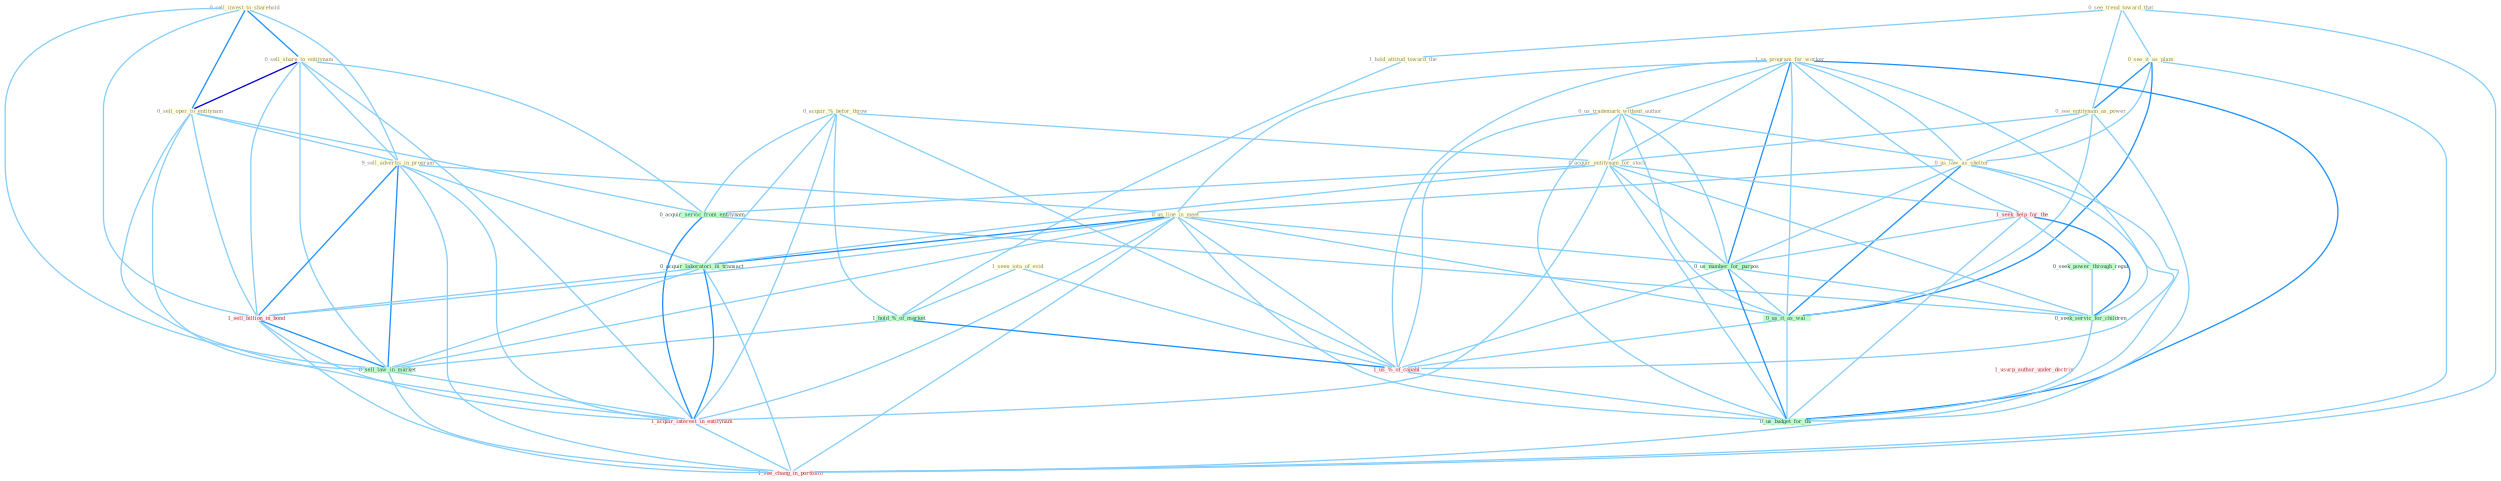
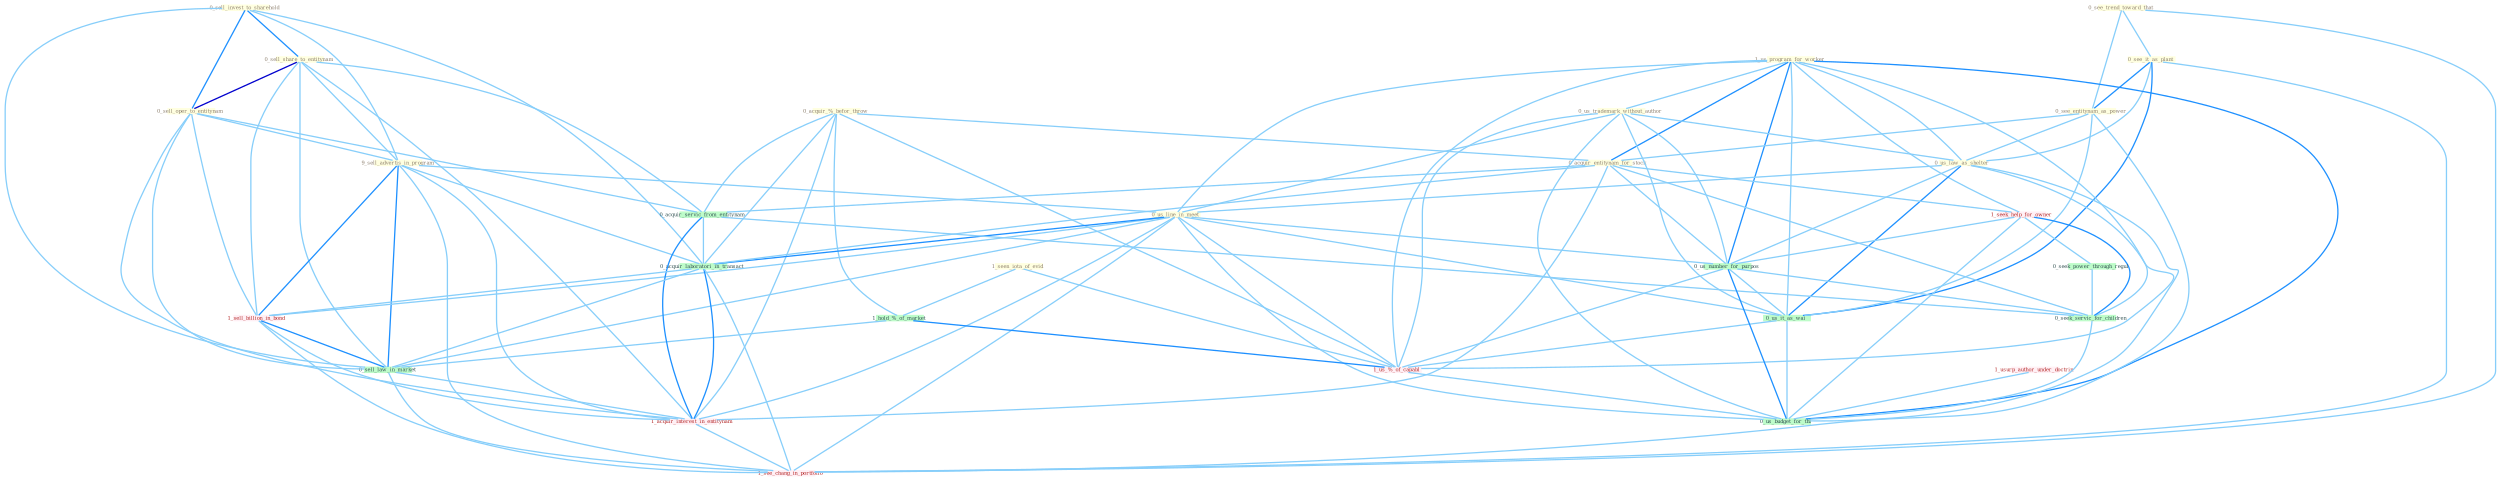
node "1_hold_attitud_toward_the": removed
edge "1_us_program_for_worker" -- "0_acquir_entitynam_for_stock": color #87cefa -> #1e90ff
edge "0_us_trademark_without_author" -- "0_acquir_entitynam_for_stock": now "0_us_trademark_without_author" -- "0_us_line_in_meet"
edge "0_sell_invest_to_sharehold" -- "1_sell_billion_in_bond": now "0_sell_invest_to_sharehold" -- "0_acquir_laboratori_in_transact"
node "1_seek_help_for_the": label "1_seek_help_for_the" -> "1_seek_help_for_owner"
edge "0_acquir_servic_from_entitynam" -- "0_acquir_laboratori_in_transact": added
edge "0_acquir_entitynam_for_stock" -- "0_us_budget_for_thi": now "1_usurp_author_under_doctrin" -- "0_us_budget_for_thi"
